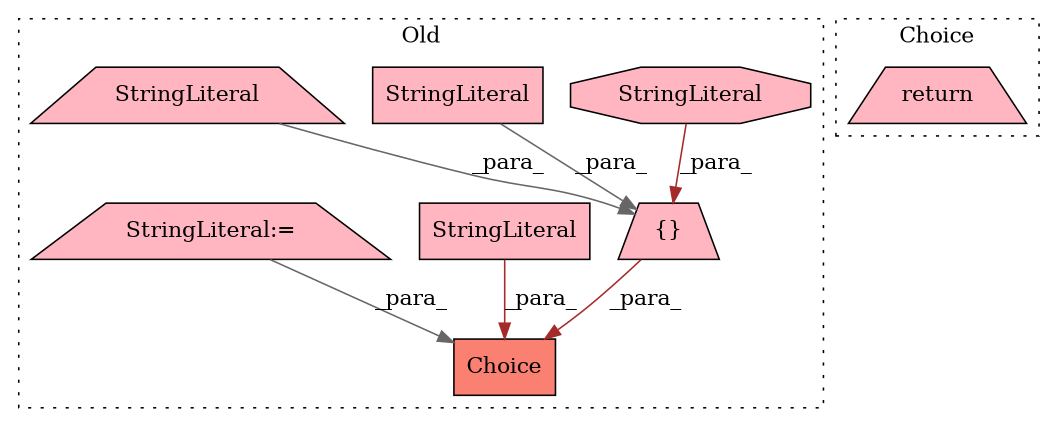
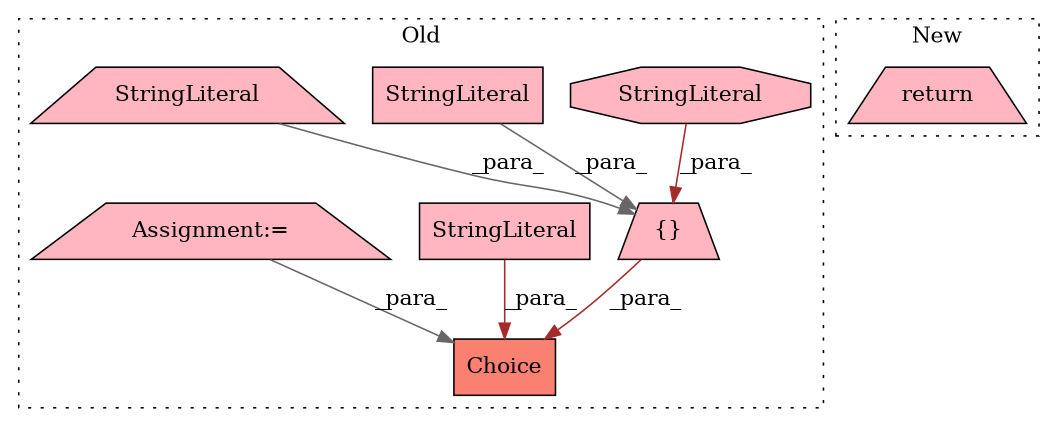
cluster "Choice": label "Choice" -> "New"
node "StringLiteral:=": label "StringLiteral:=" -> "Assignment:="
